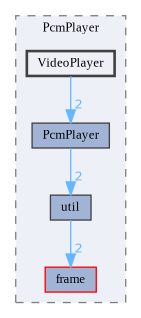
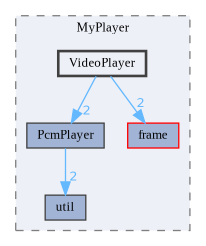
cluster "PcmPlayer": label "PcmPlayer" -> "MyPlayer"
edge "util" -> "frame": now "VideoPlayer" -> "frame"
